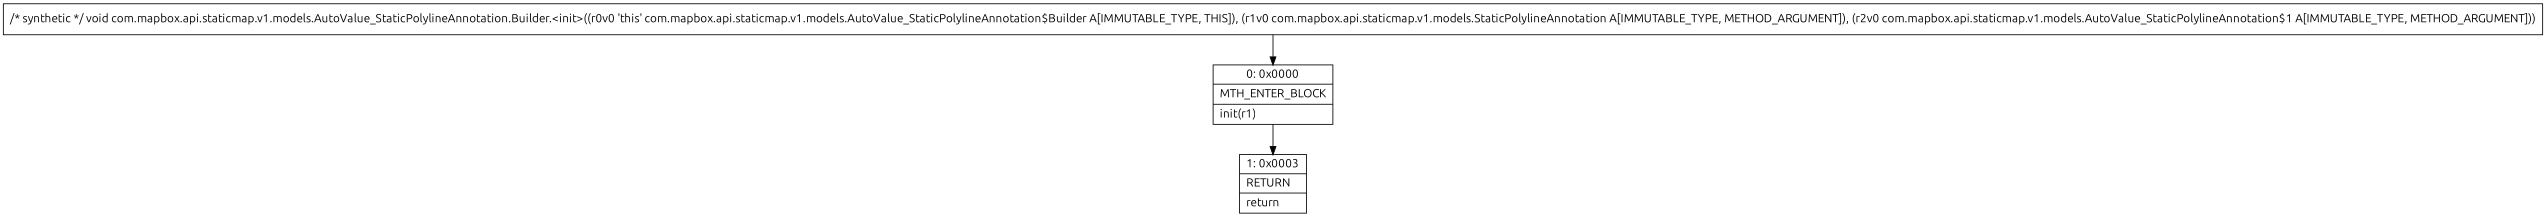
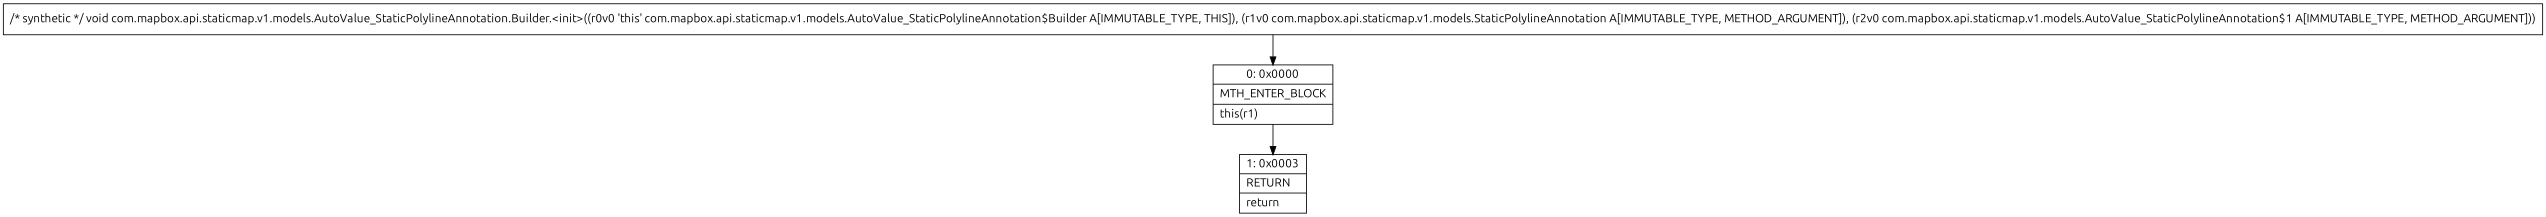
node "0: 0x0000": text "init(r1)" -> "this(r1)"
